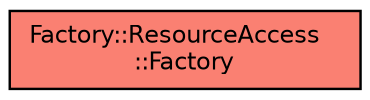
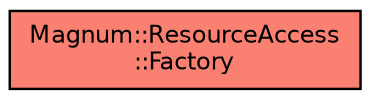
node "Factory::ResourceAccess ::Factory": label "Factory::ResourceAccess ::Factory" -> "Magnum::ResourceAccess ::Factory"
